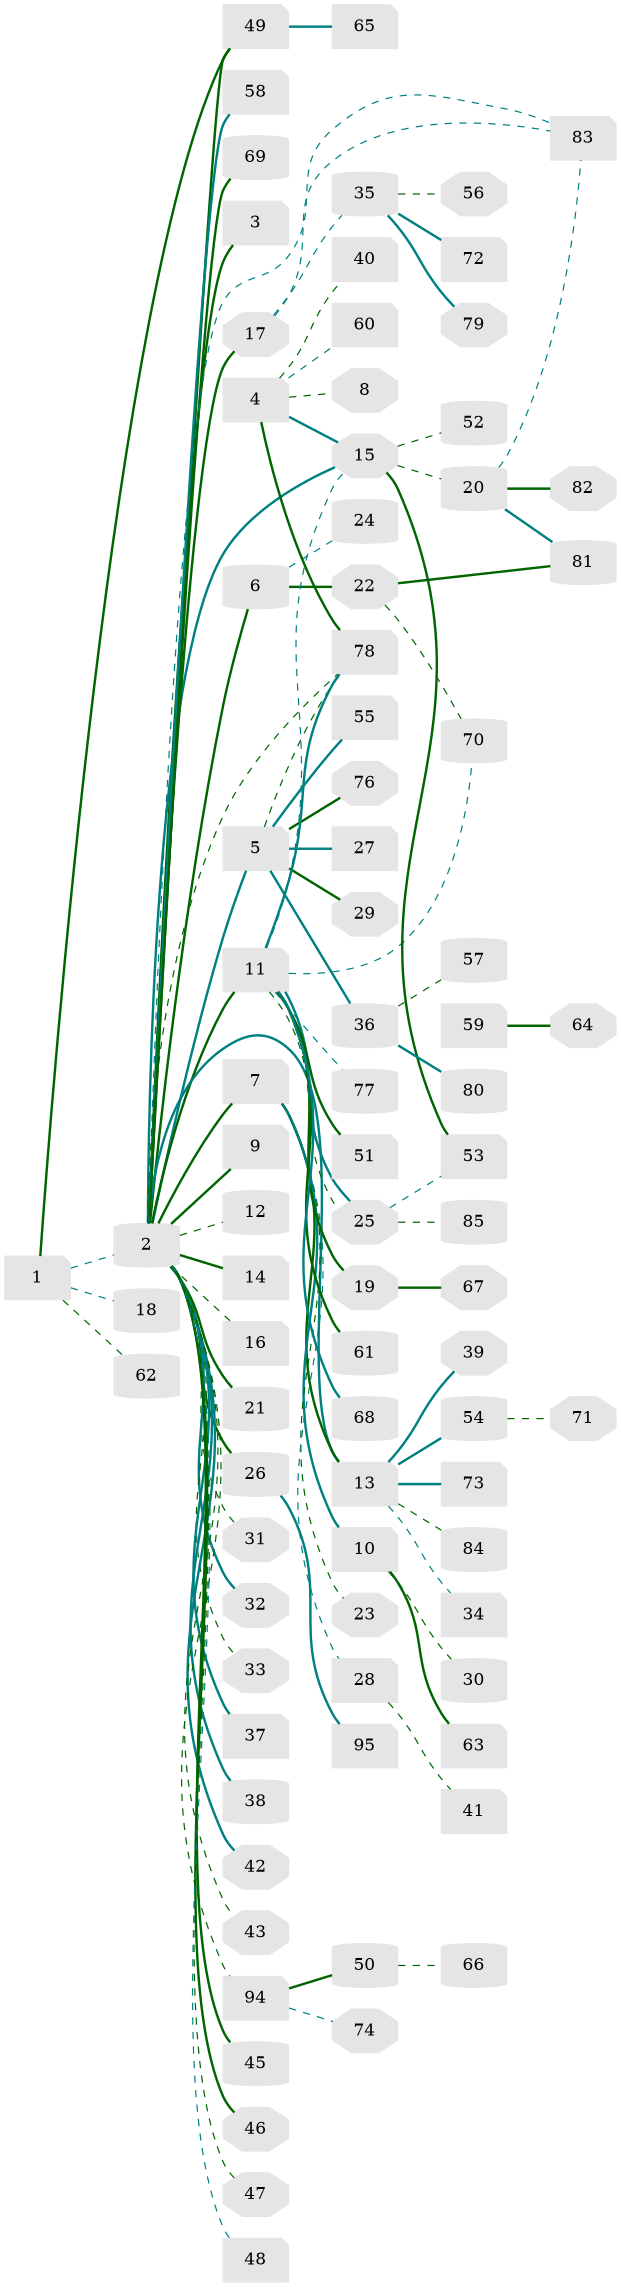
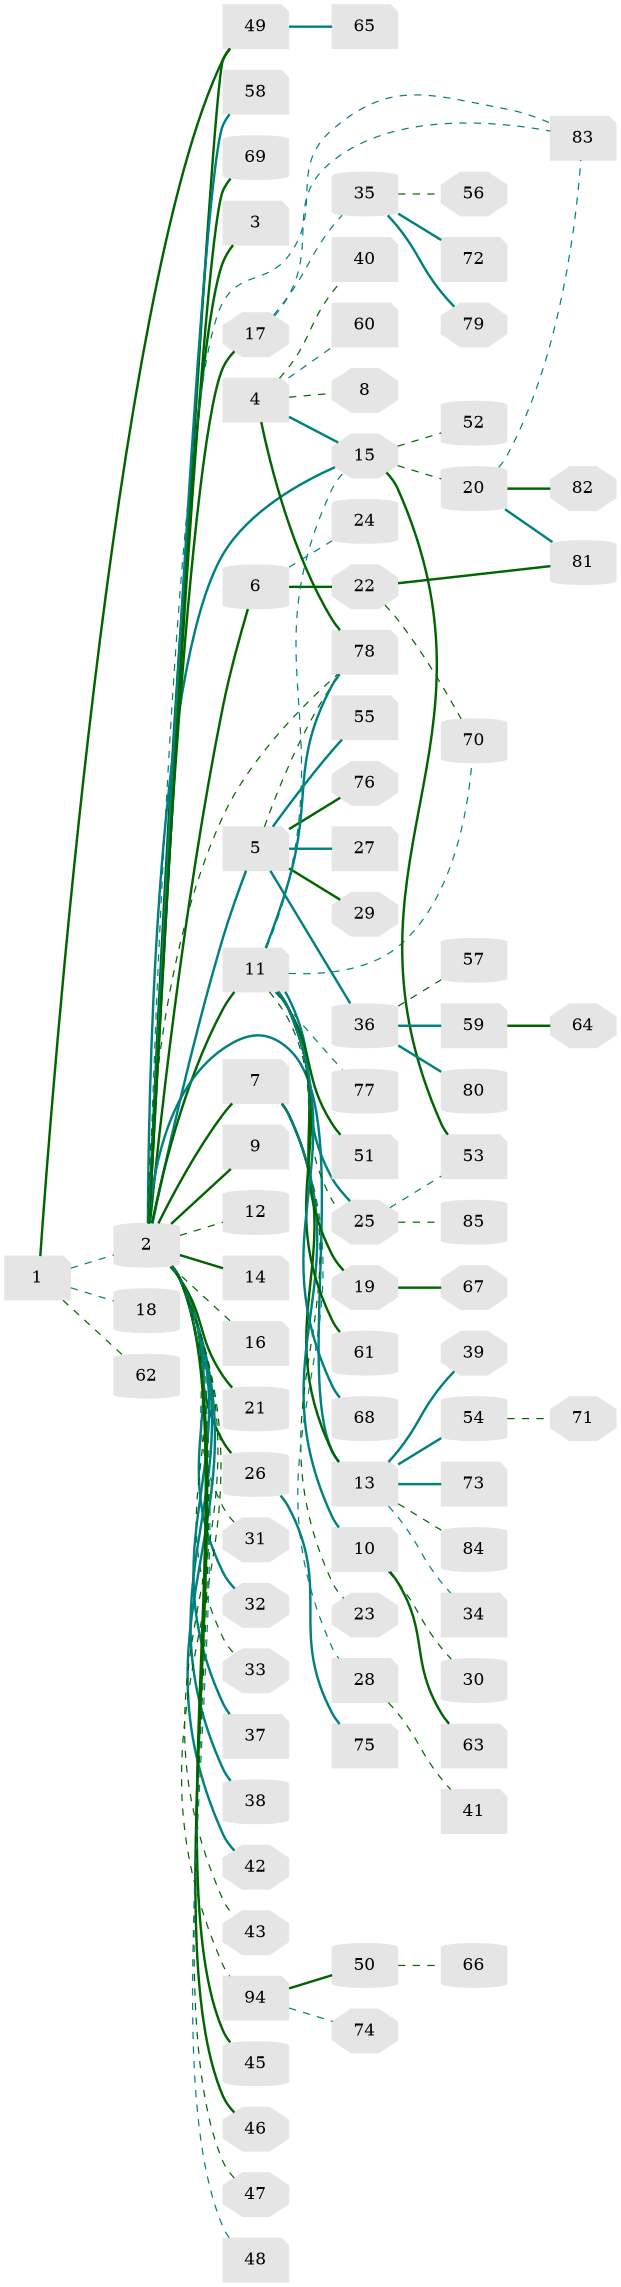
edge "36" -- "59": added
node "95": label "95" -> "75"
